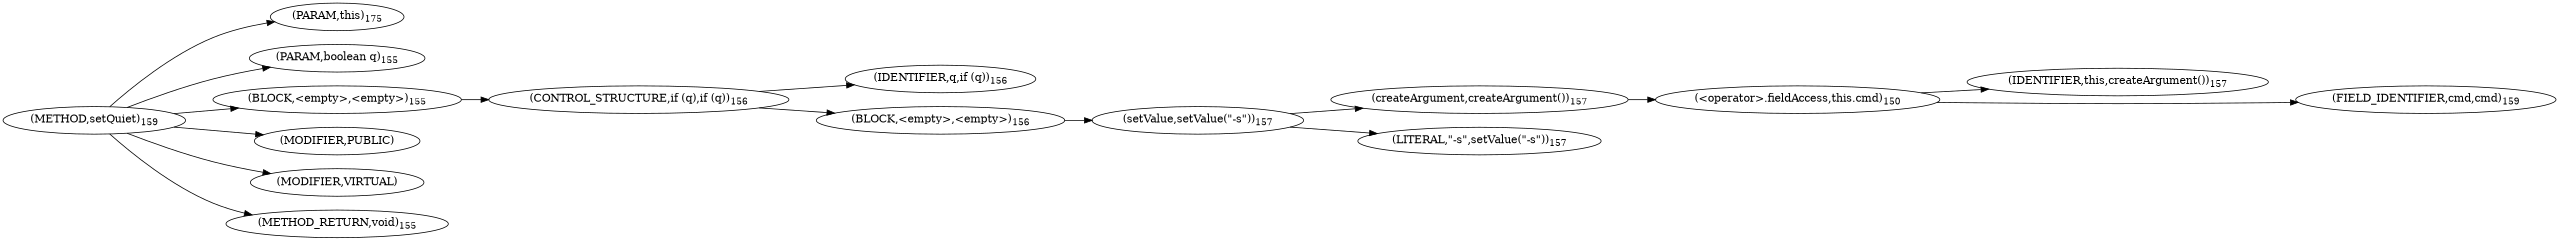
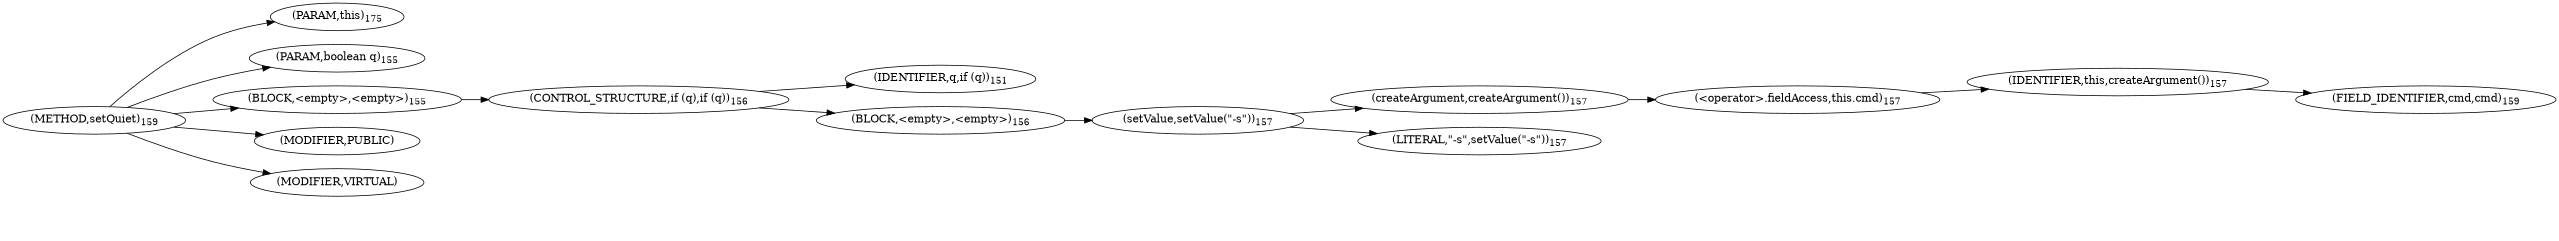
node "(IDENTIFIER,q,if (q))": text "156" -> "151"
node "(<operator>.fieldAccess,this.cmd)": text "150" -> "157"
edge "(<operator>.fieldAccess,this.cmd)" -> "(FIELD_IDENTIFIER,cmd,cmd)": now "(IDENTIFIER,this,createArgument())" -> "(FIELD_IDENTIFIER,cmd,cmd)"
node "(METHOD_RETURN,void)": removed
